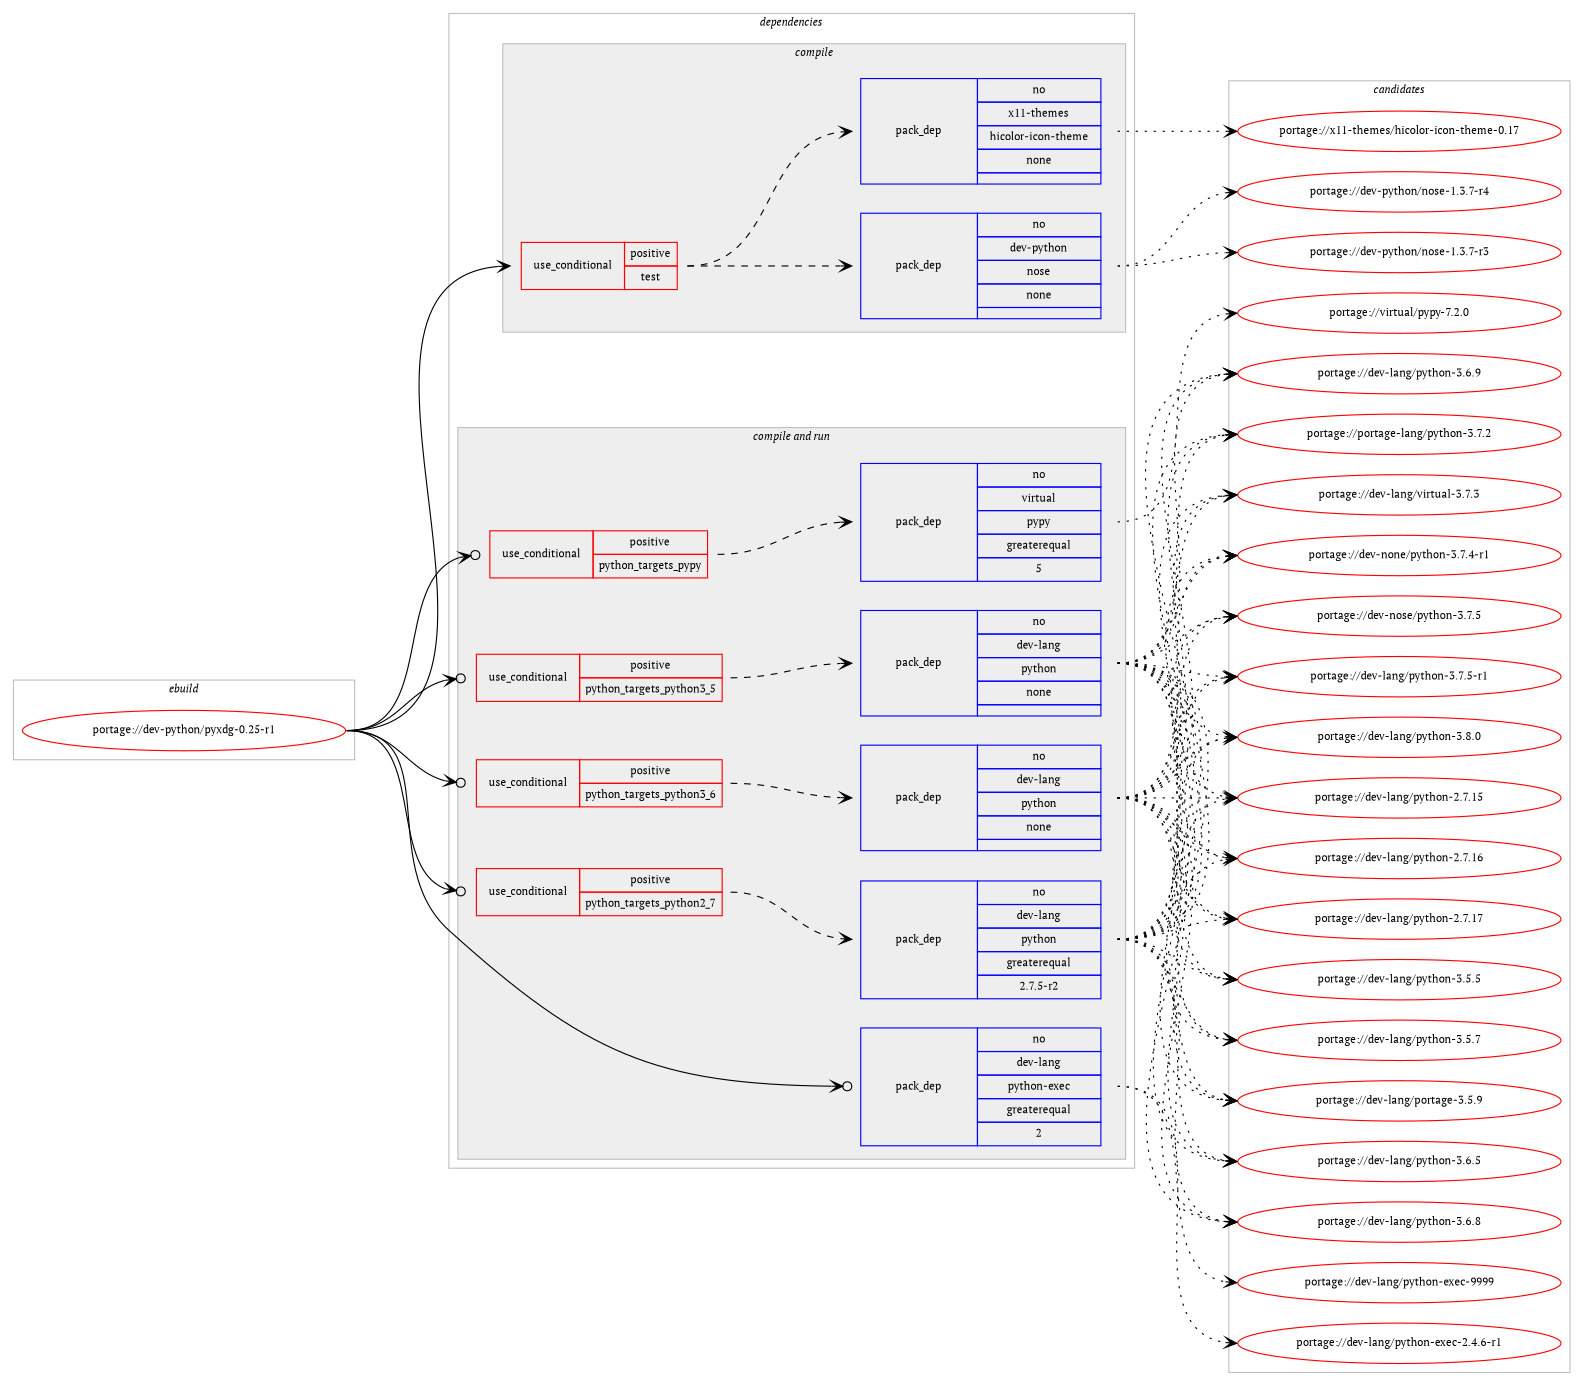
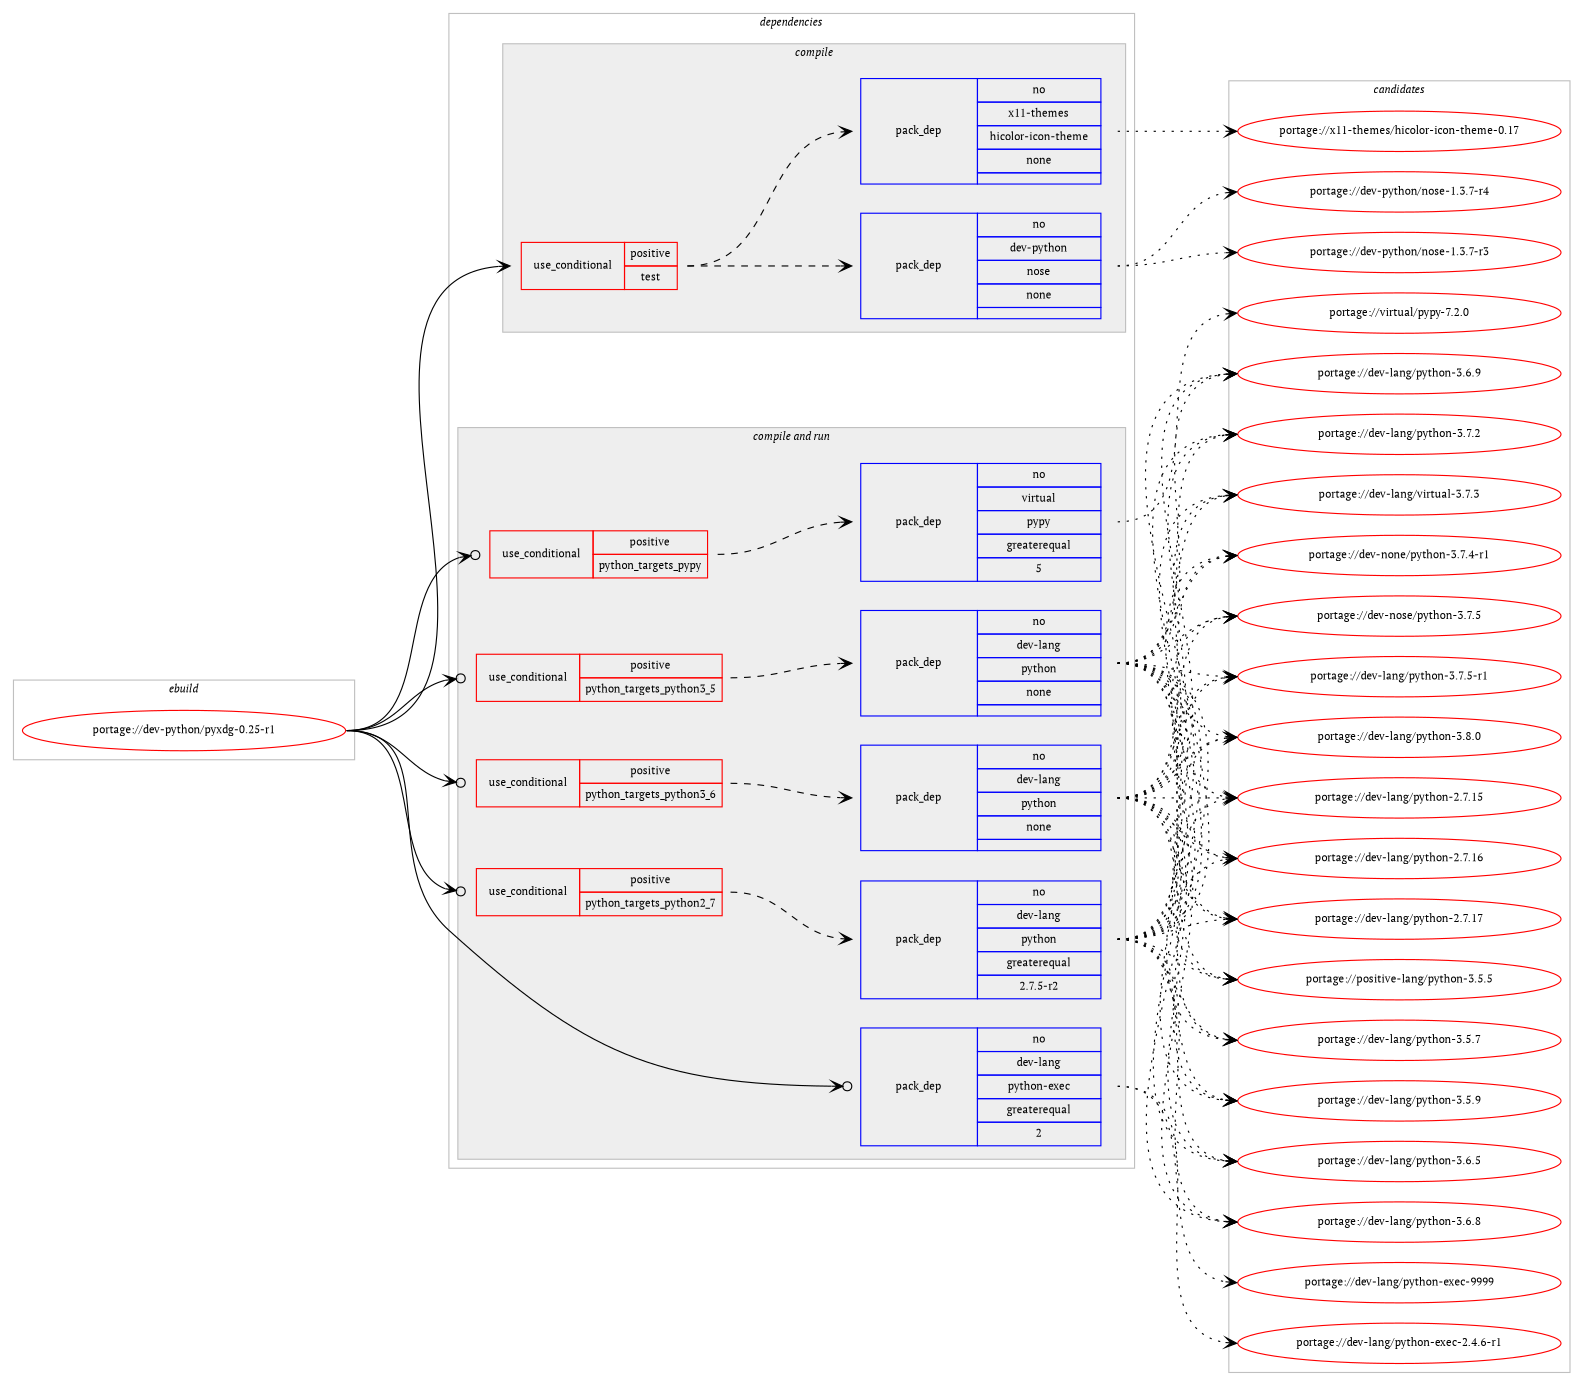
node "portage://portage-lang/python-3.7.2": label "portage://portage-lang/python-3.7.2" -> "portage://dev-lang/python-3.7.2"
node "portage://dev-lang/python-3.5.5": label "portage://dev-lang/python-3.5.5" -> "portage://positive-lang/python-3.5.5"
node "portage://dev-lang/portage-3.5.9": label "portage://dev-lang/portage-3.5.9" -> "portage://dev-lang/python-3.5.9"
